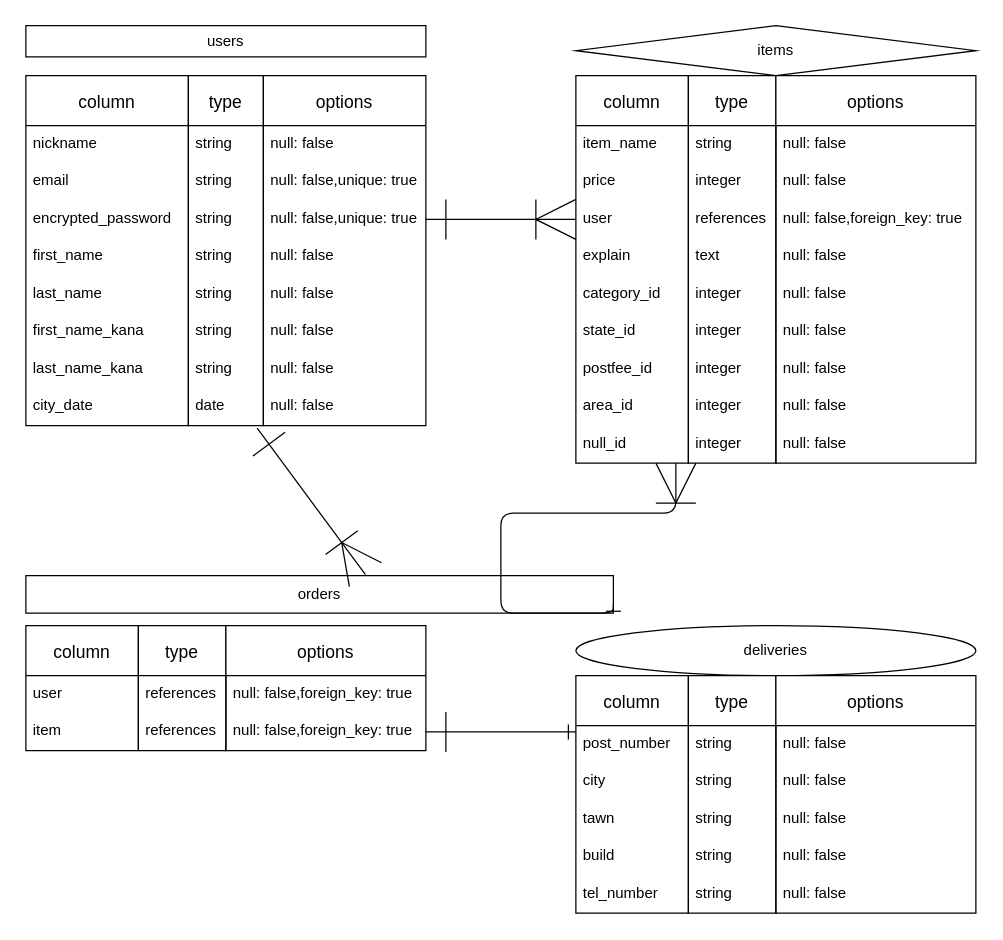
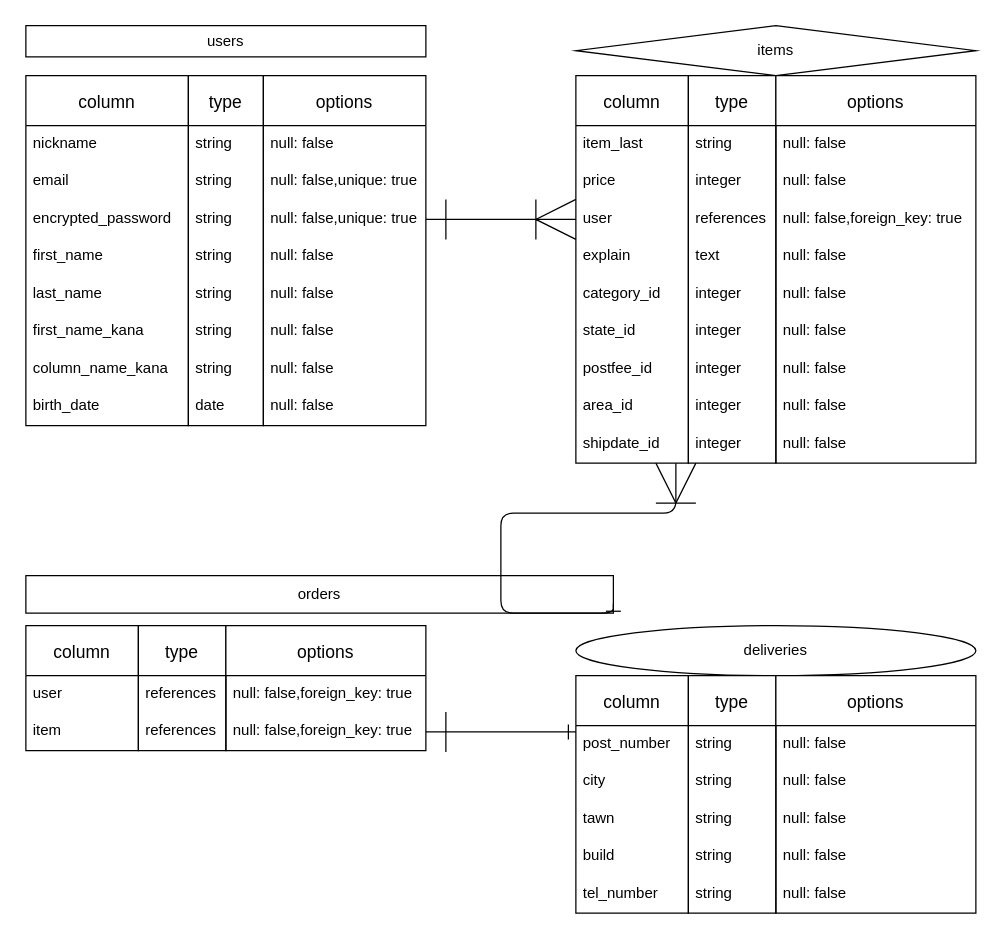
node "item_name": label "item_name" -> "item_last"
node "last_name_kana": label "last_name_kana" -> "column_name_kana"
node "city_date": label "city_date" -> "birth_date"
node "null_id": label "null_id" -> "shipdate_id"
edge "date" -- "orders": removed
